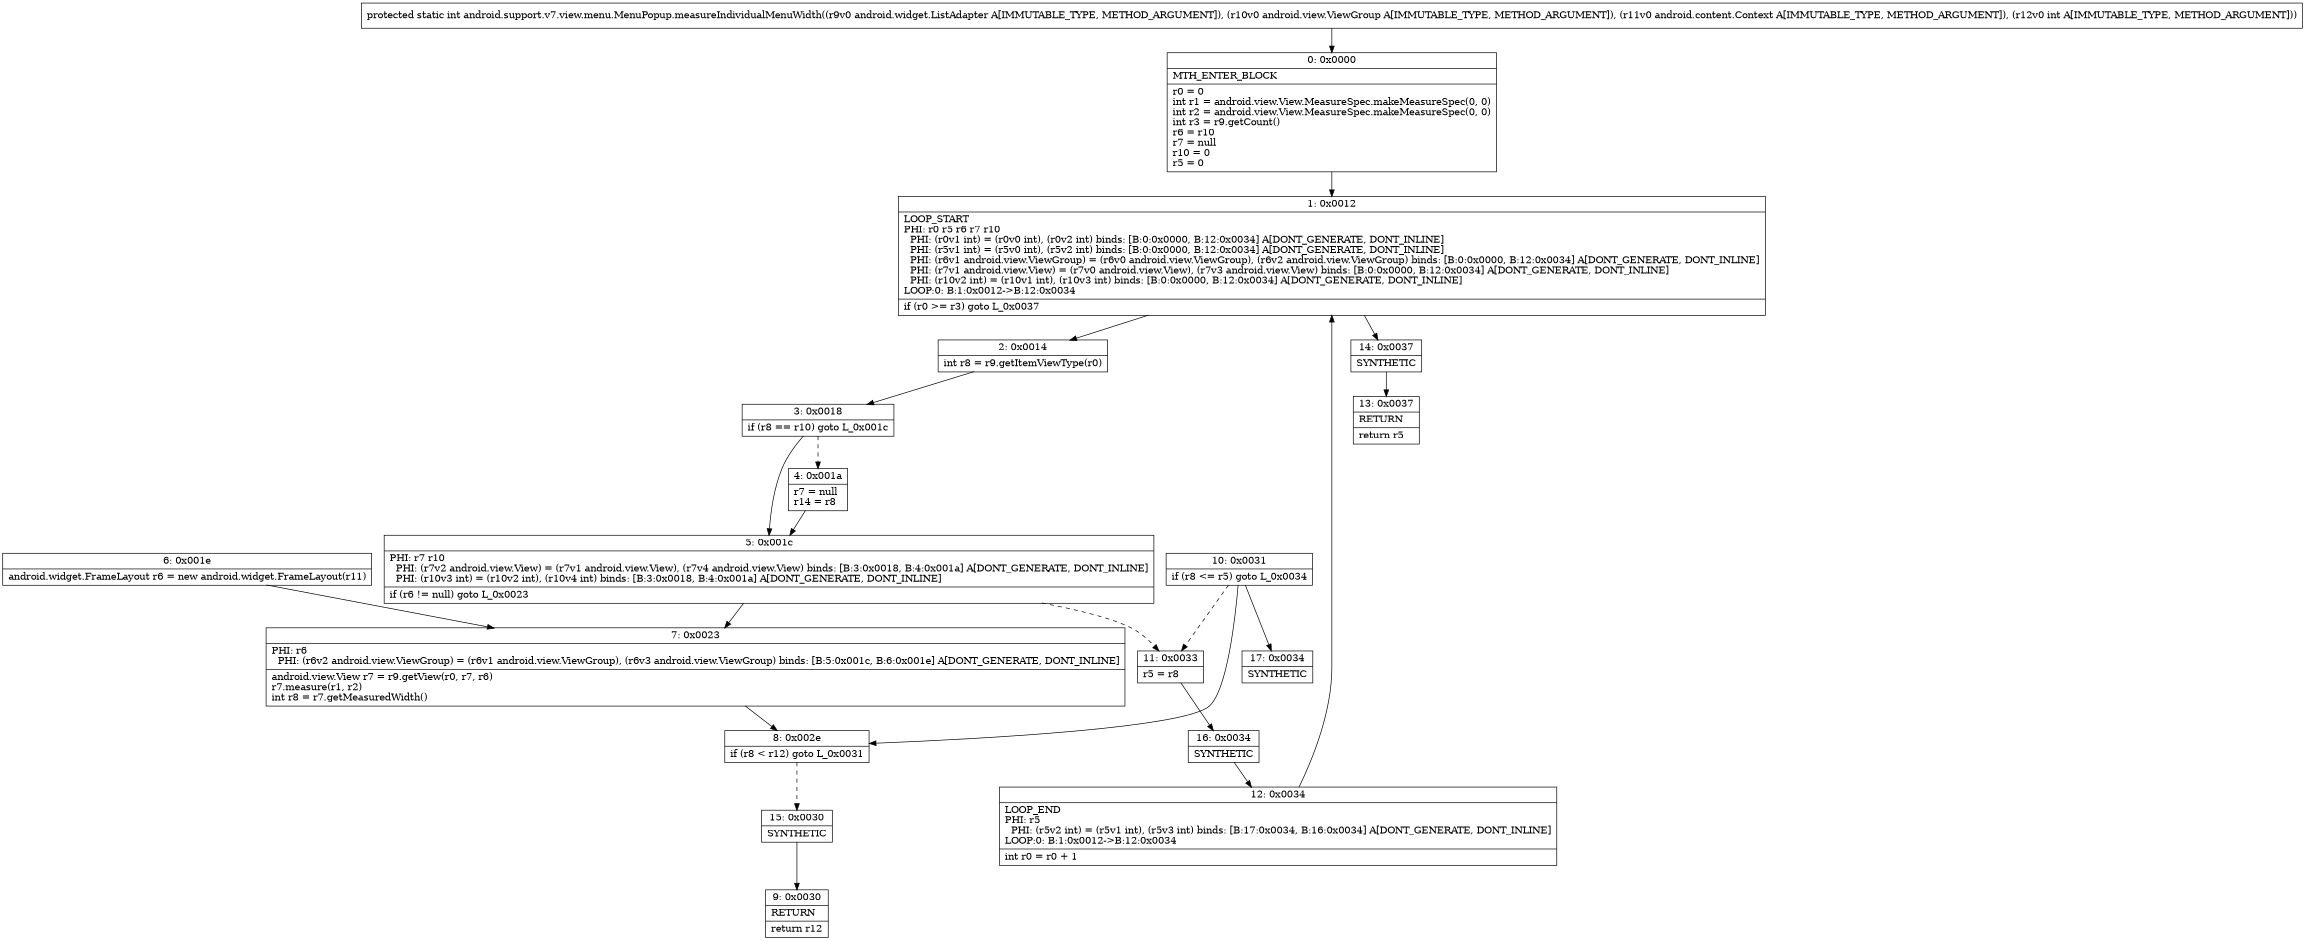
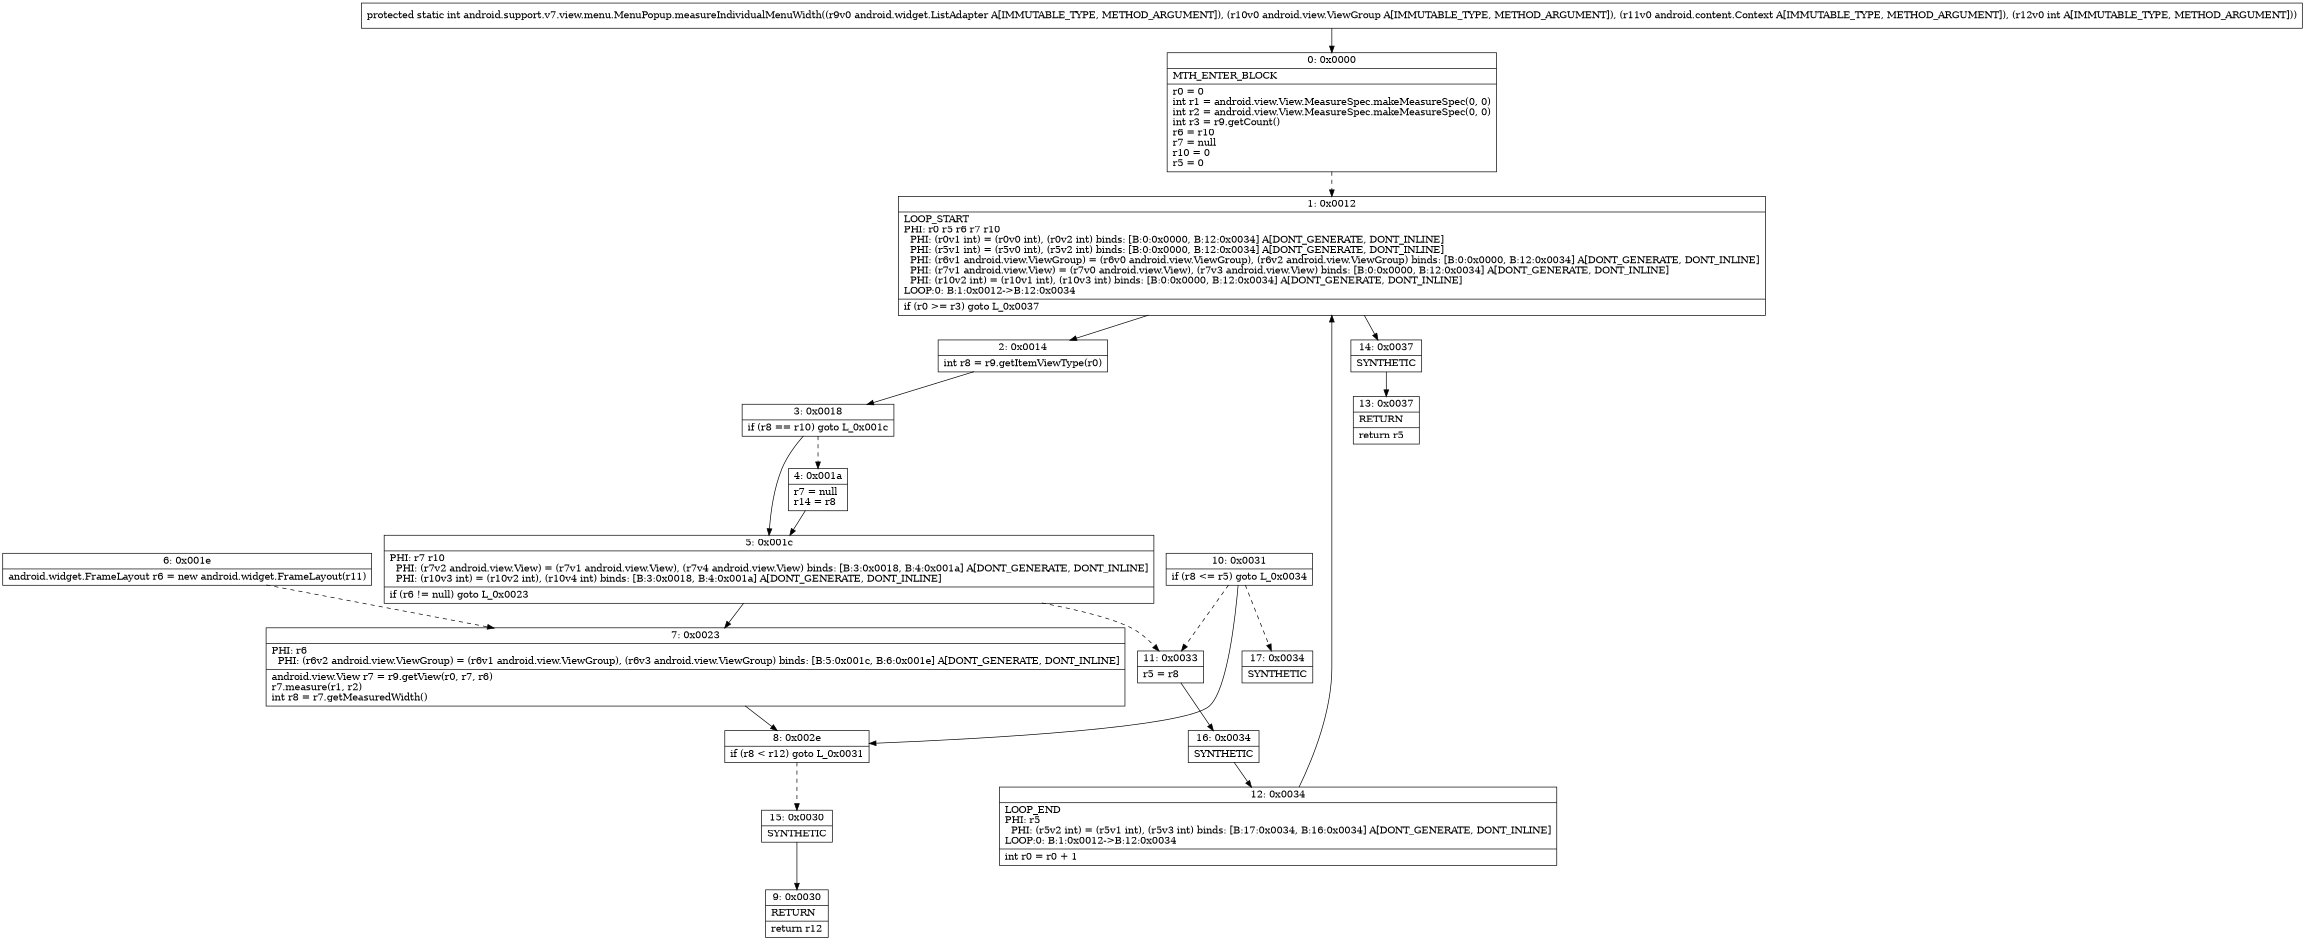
edge "0: 0x0000" -> "1: 0x0012": style solid -> dashed
edge "6: 0x001e" -> "7: 0x0023": style solid -> dashed
edge "10: 0x0031" -> "17: 0x0034": style solid -> dashed
